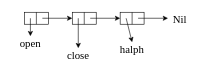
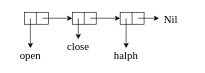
node "Nil": moved (180, 18) -> (171, 18)
node "open": moved (30, 42) -> (30, 54)
node "halph": moved (132, 48) -> (126, 54)
node "close": moved (78, 54) -> (78, 45)
